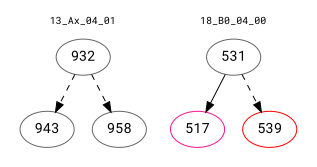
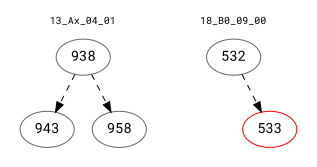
cluster "18_B0_04_00": label "18_B0_04_00" -> "18_B0_09_00"
node "932": label "932" -> "938"
node "531": label "531" -> "532"
node "517": removed
node "539": label "539" -> "533"
